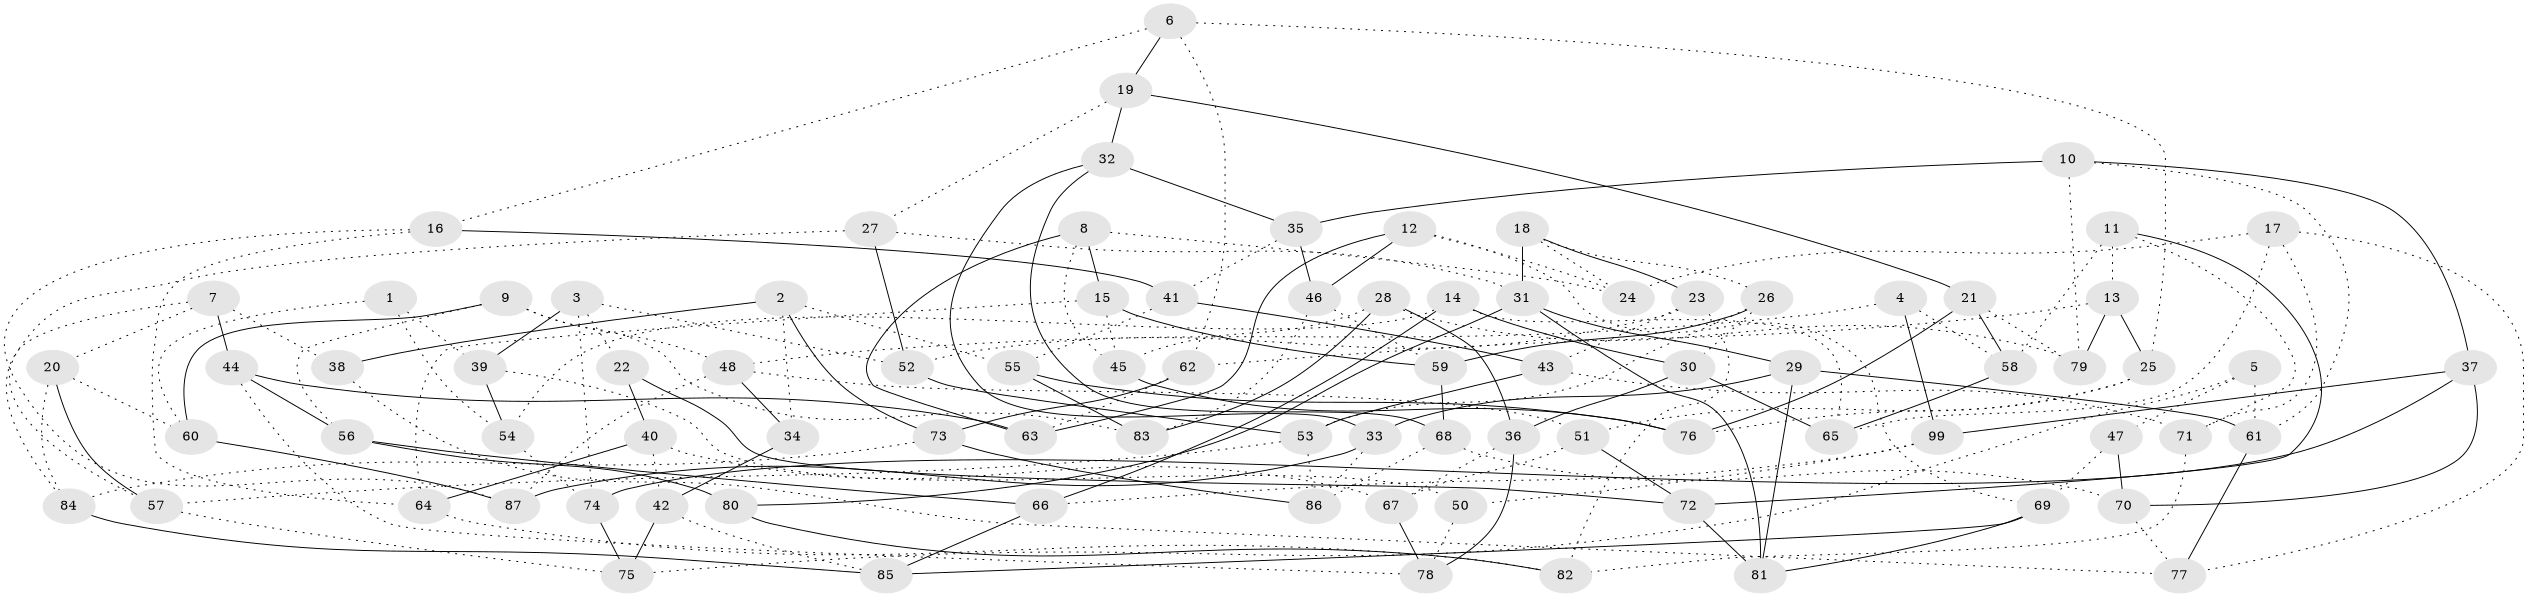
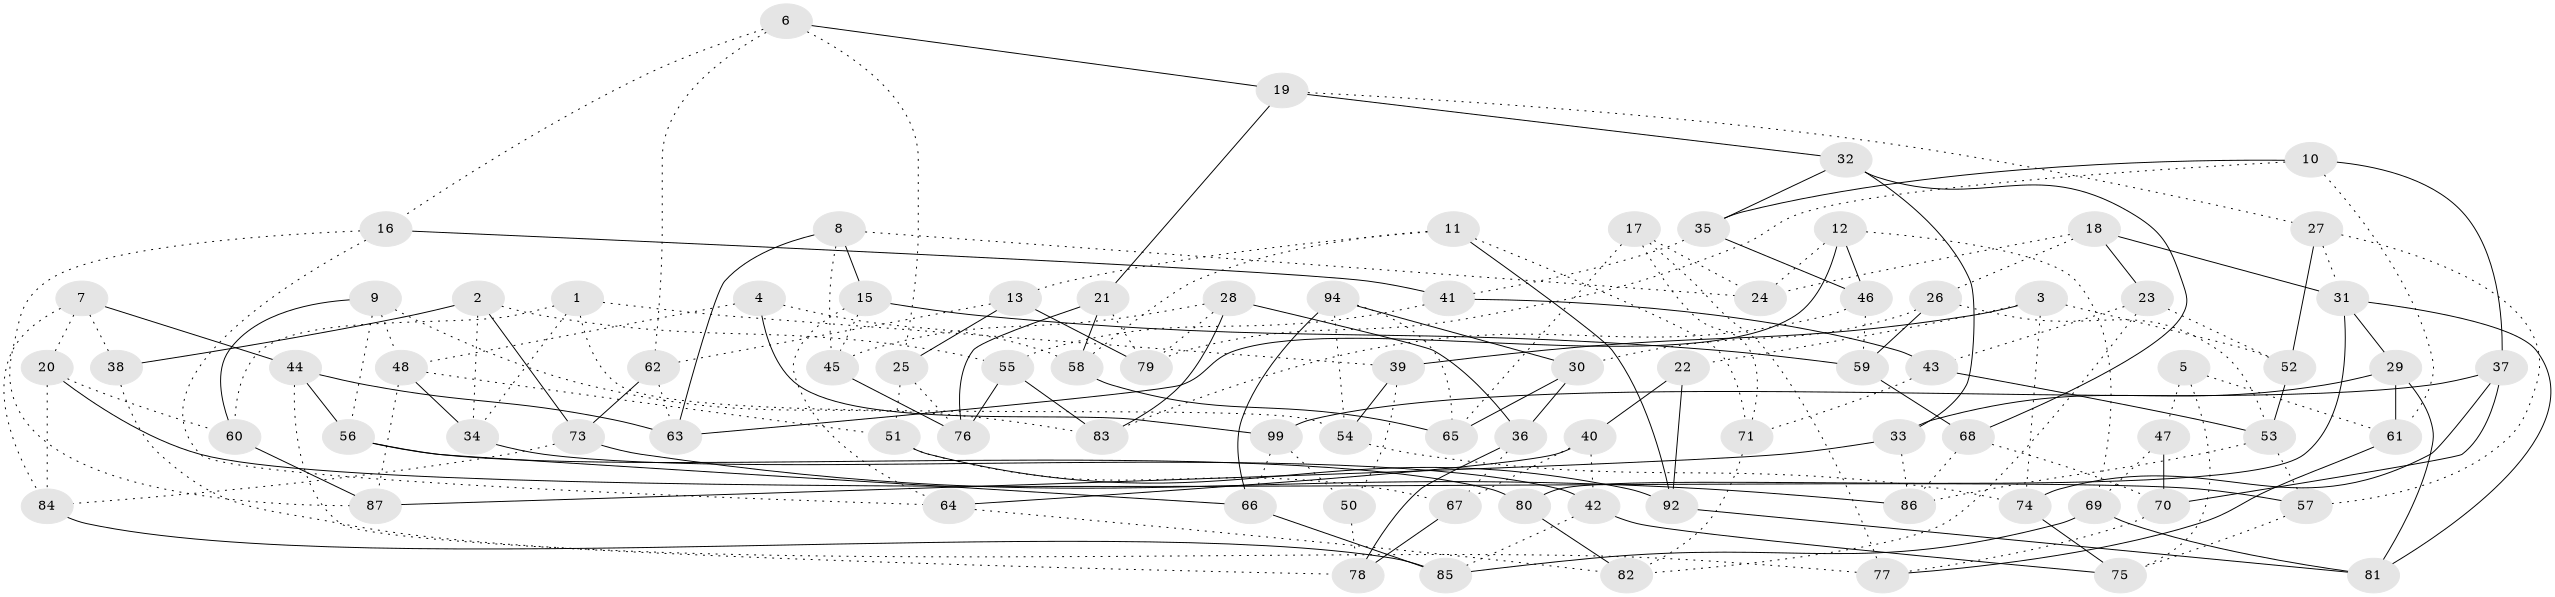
node "14": label "14" -> "94"
edge "1" -- "34": added
node "72": label "72" -> "92"
